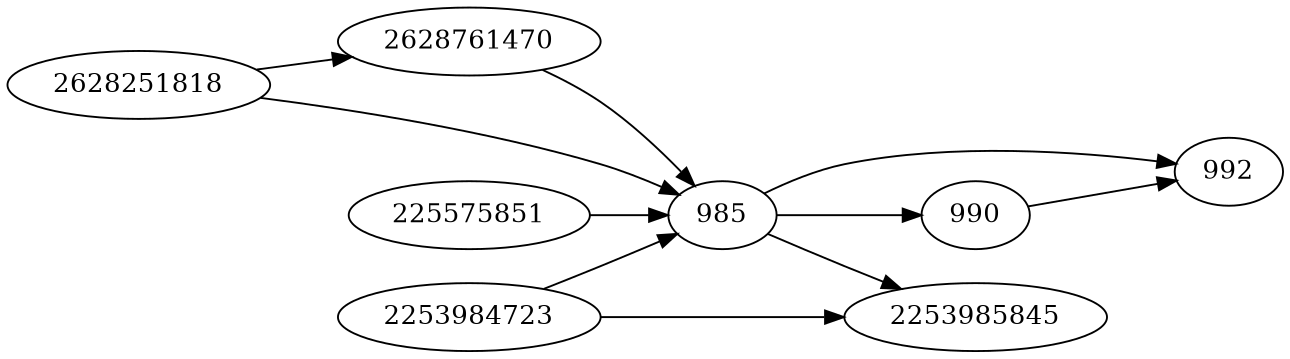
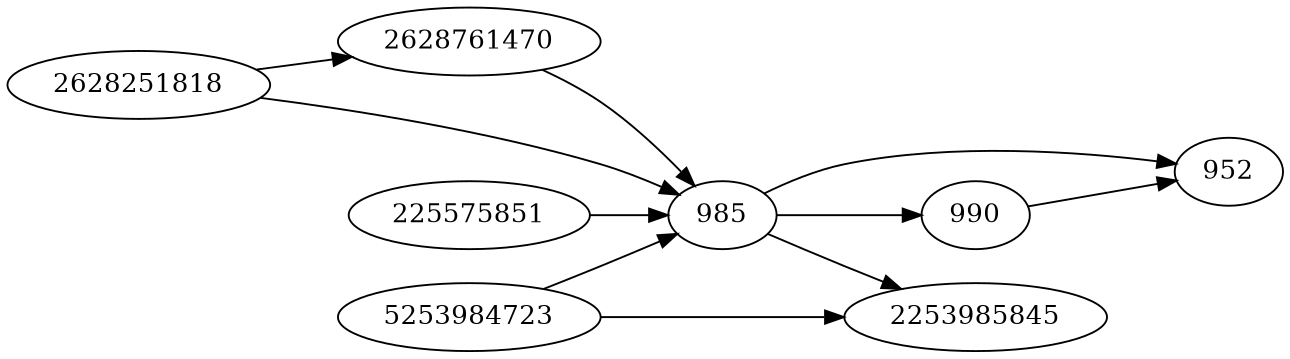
node "992": label "992" -> "952"
node "2253984723": label "2253984723" -> "5253984723"
